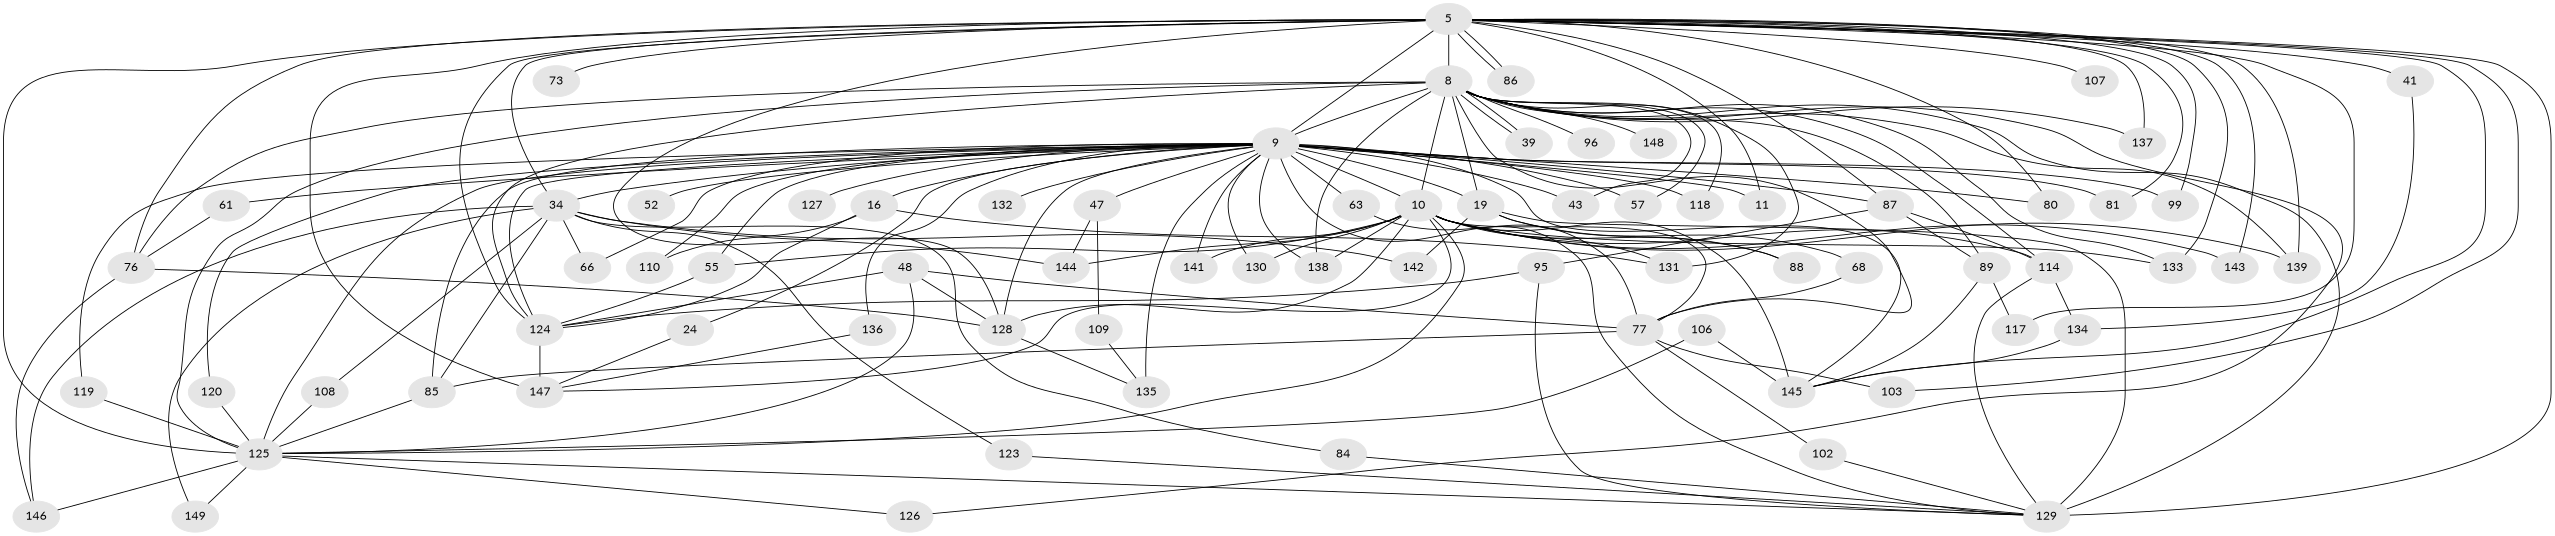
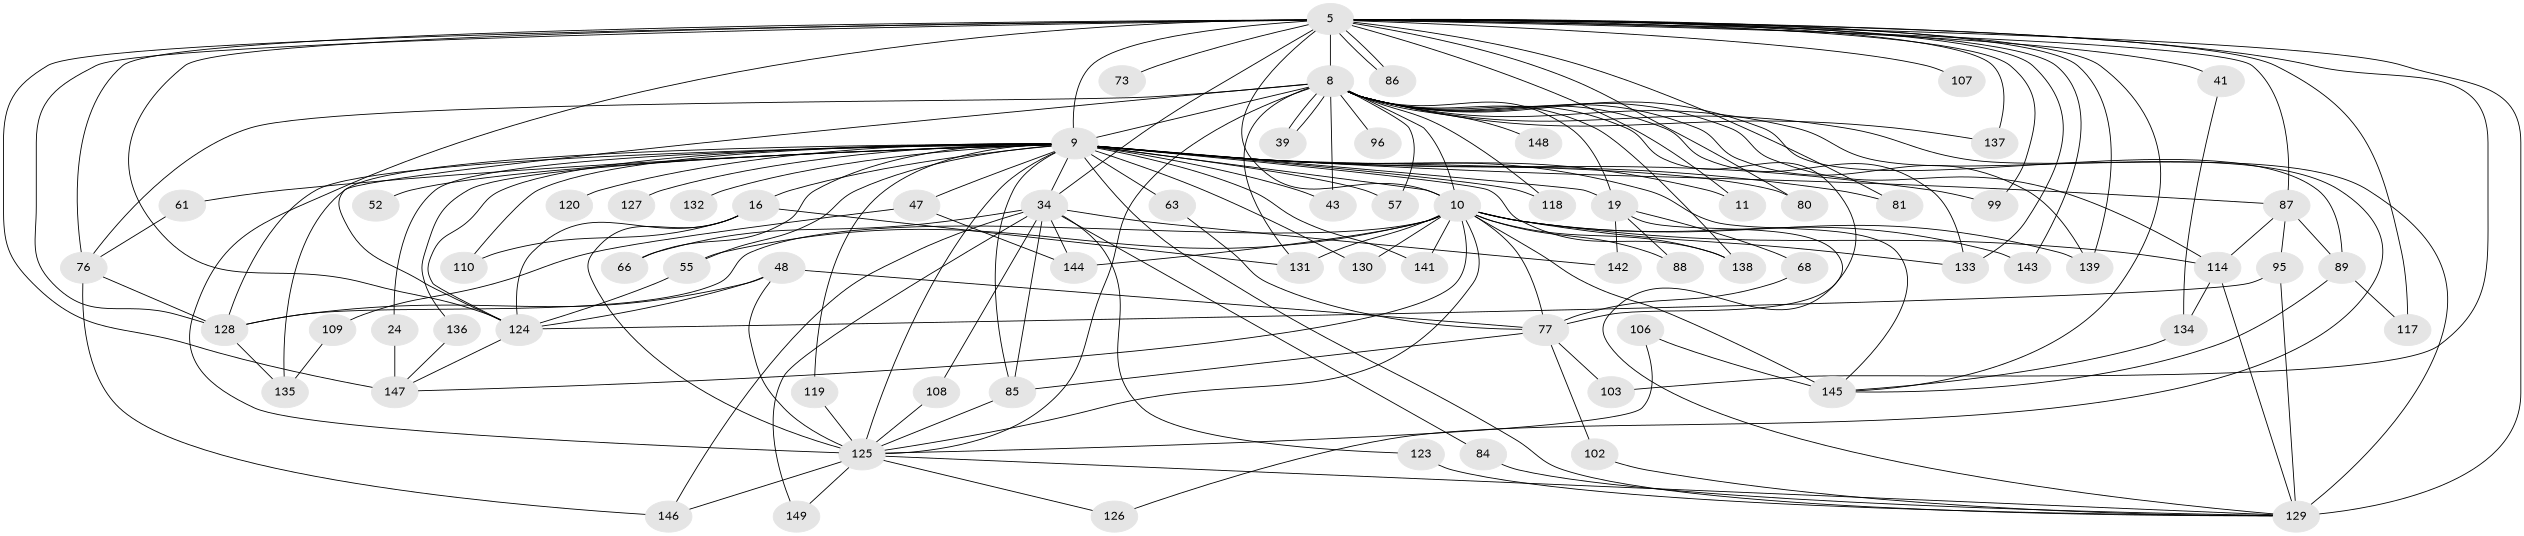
edge "5" -- "10": added
edge "120" -- "125": now "16" -- "125"
